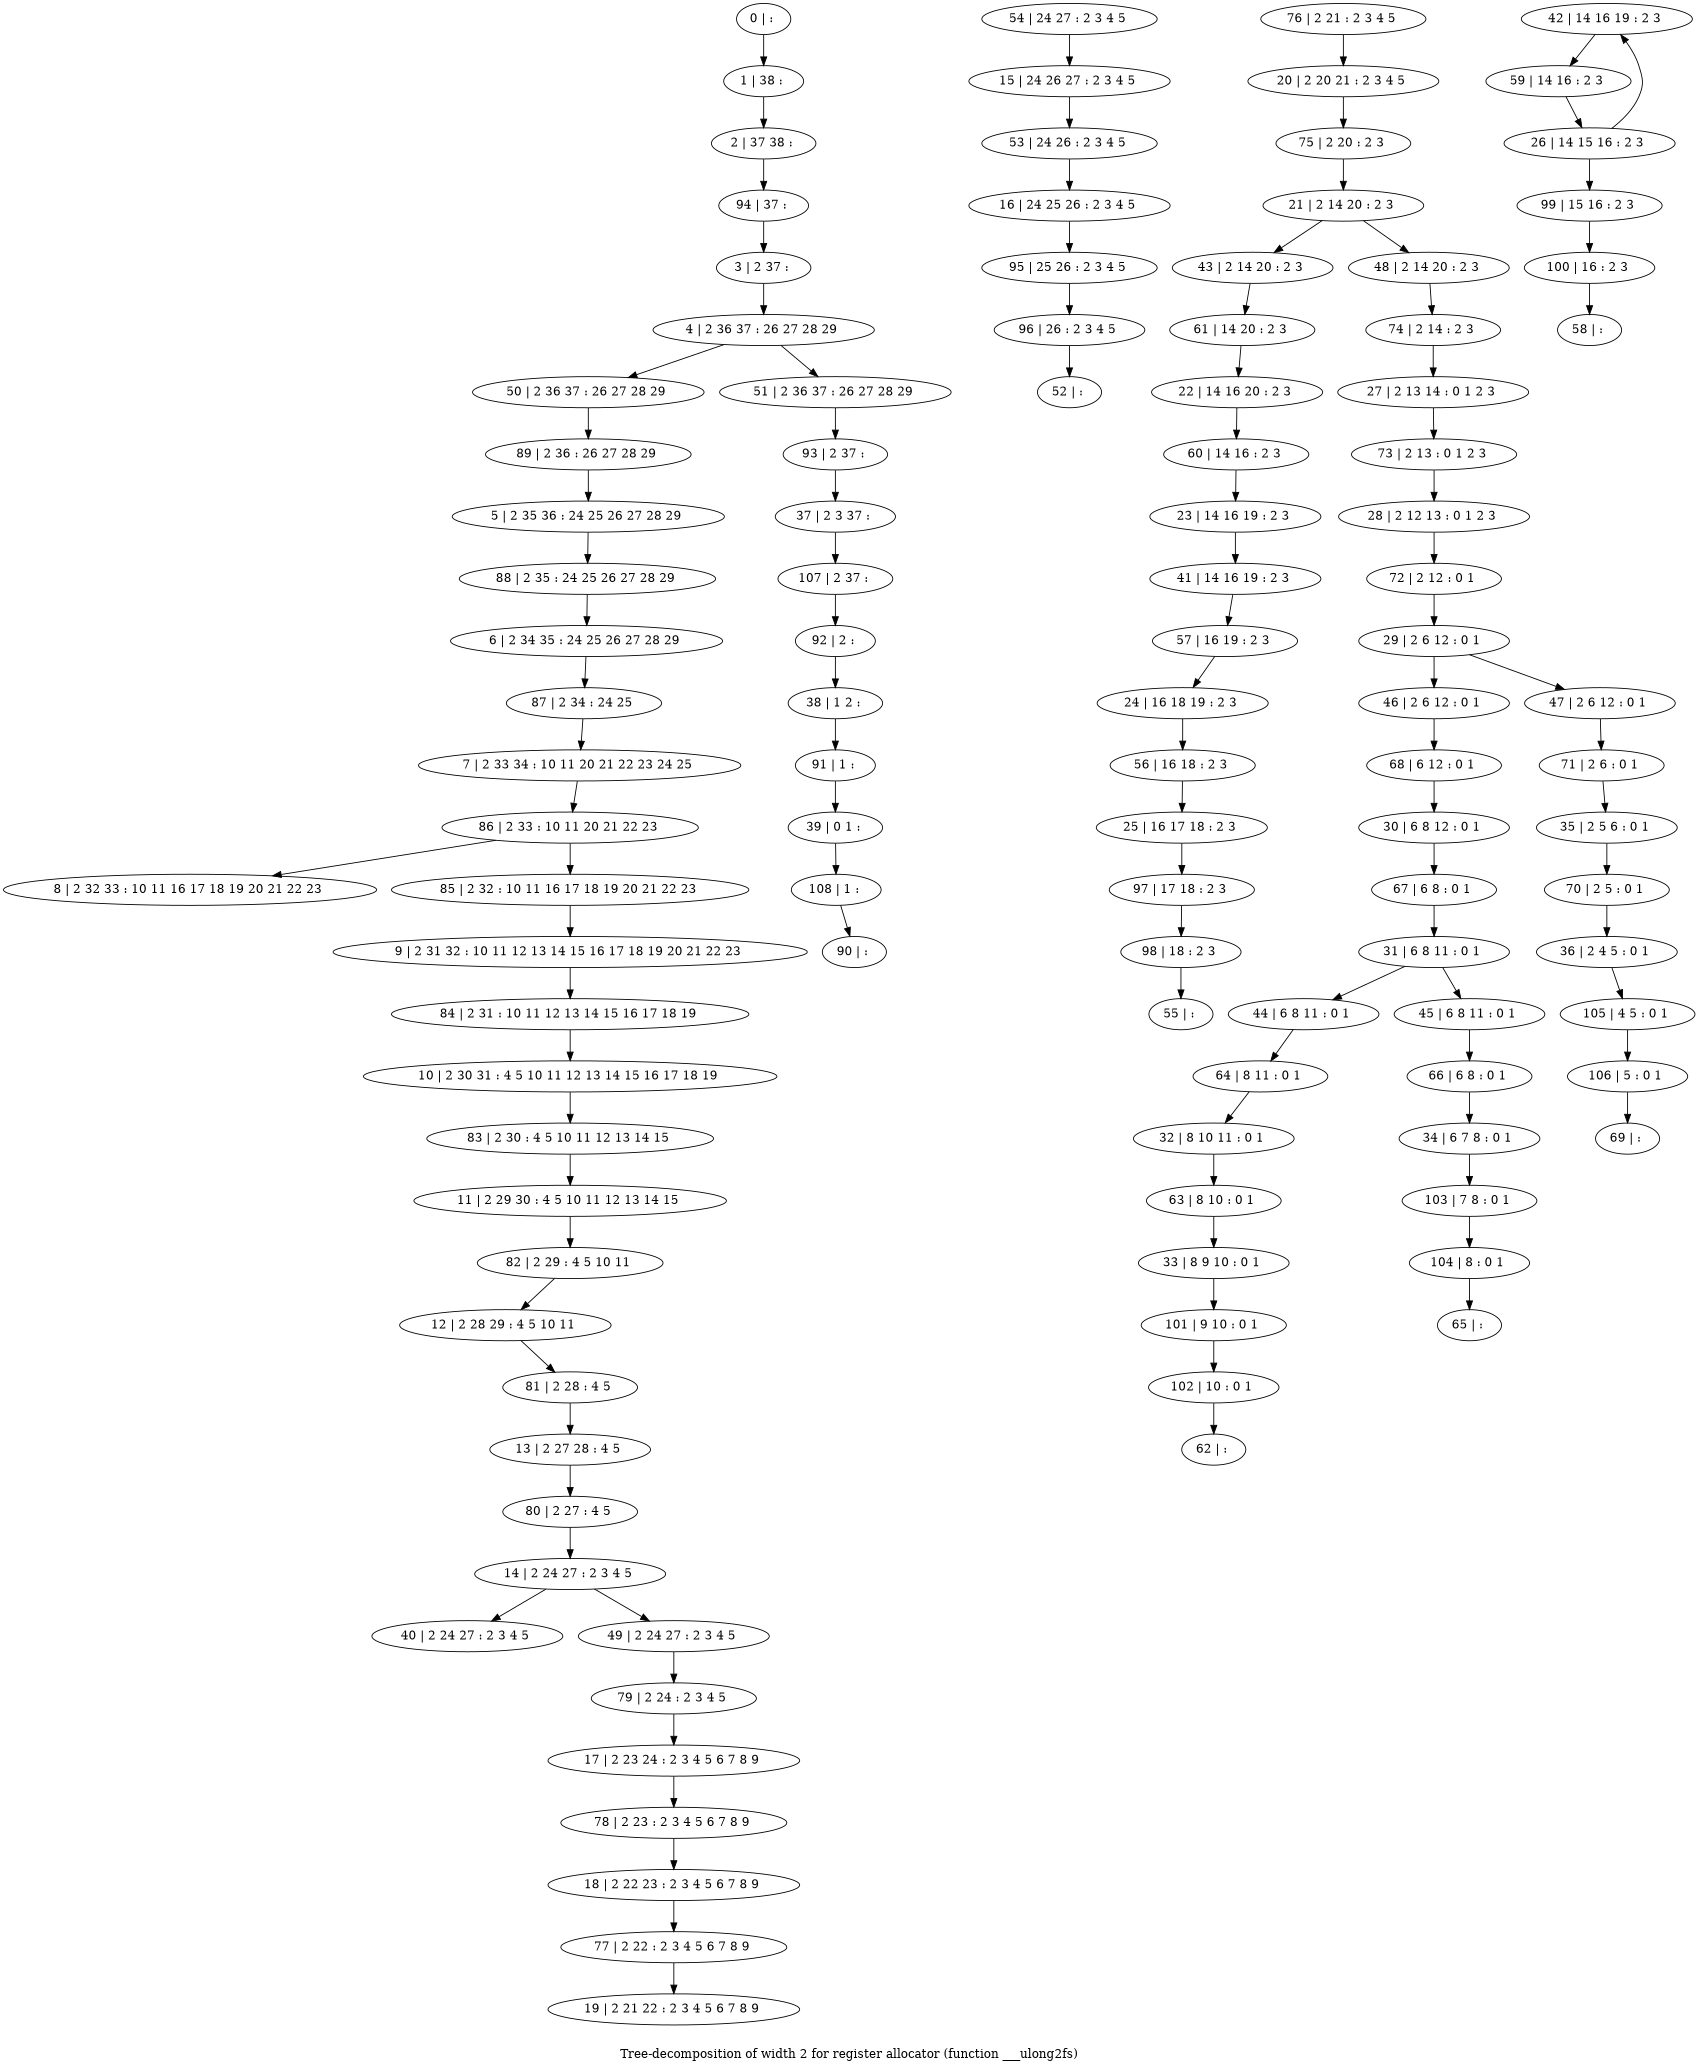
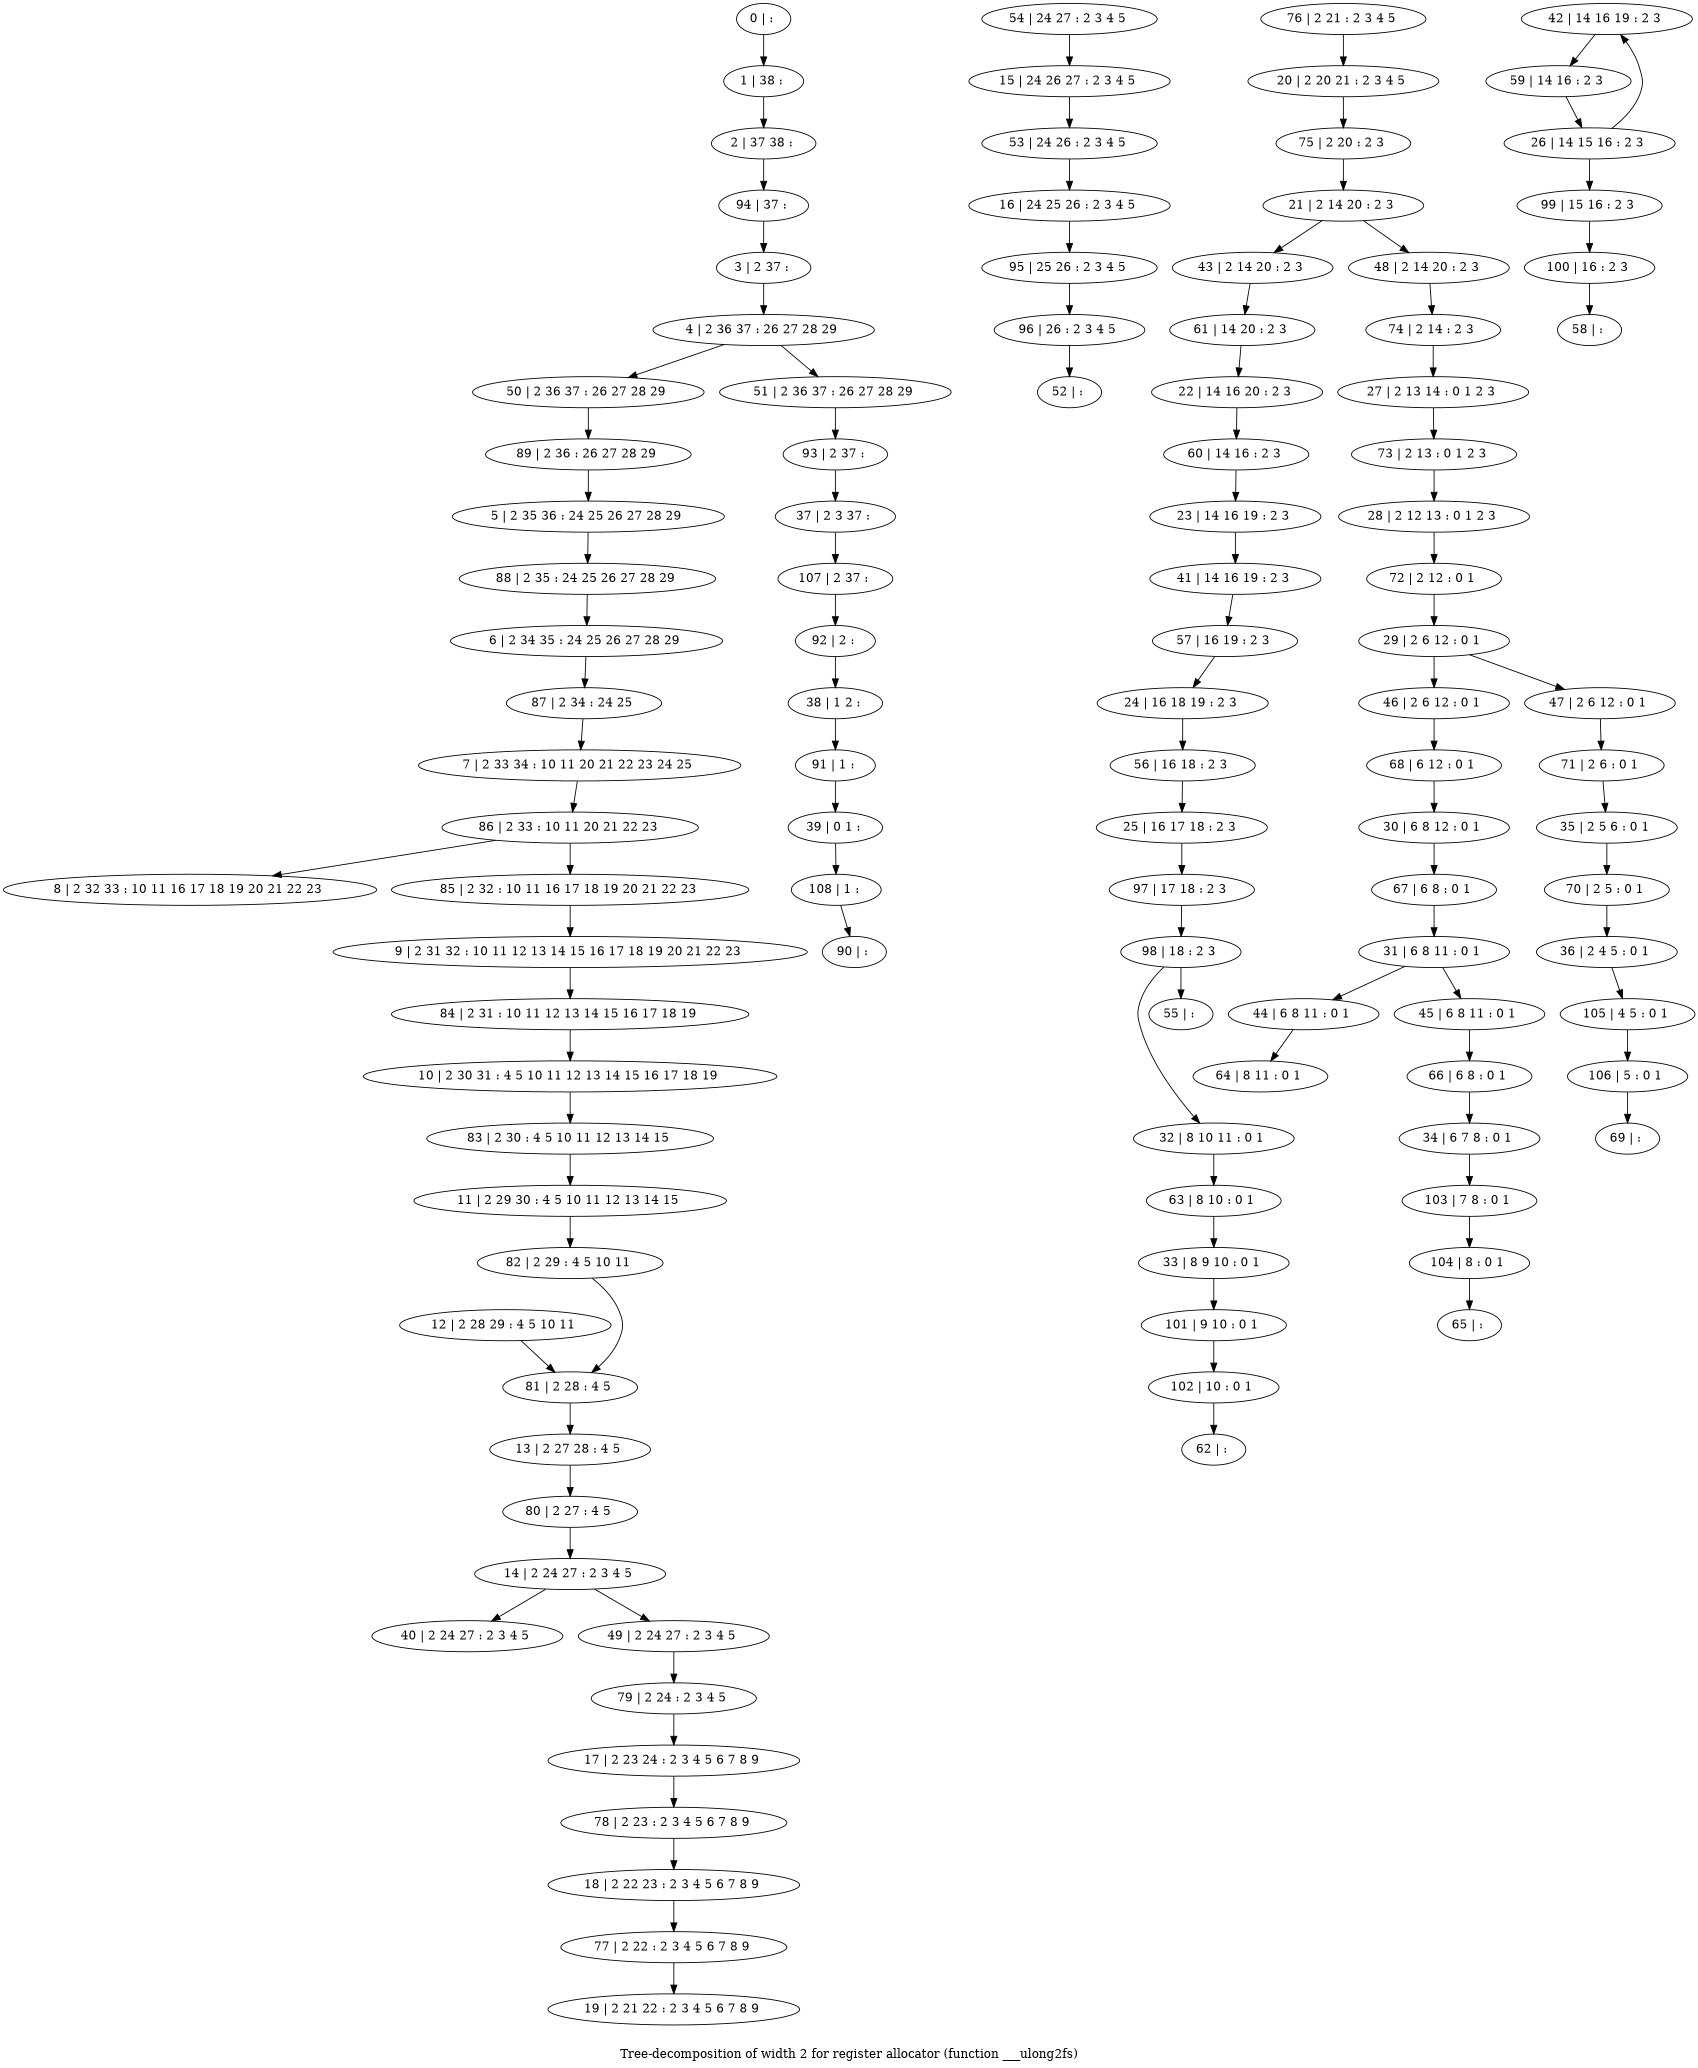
edge "64 | 8 11 : 0 1" -> "32 | 8 10 11 : 0 1": now "98 | 18 : 2 3" -> "32 | 8 10 11 : 0 1"
edge "82 | 2 29 : 4 5 10 11" -> "12 | 2 28 29 : 4 5 10 11": now "82 | 2 29 : 4 5 10 11" -> "81 | 2 28 : 4 5"
